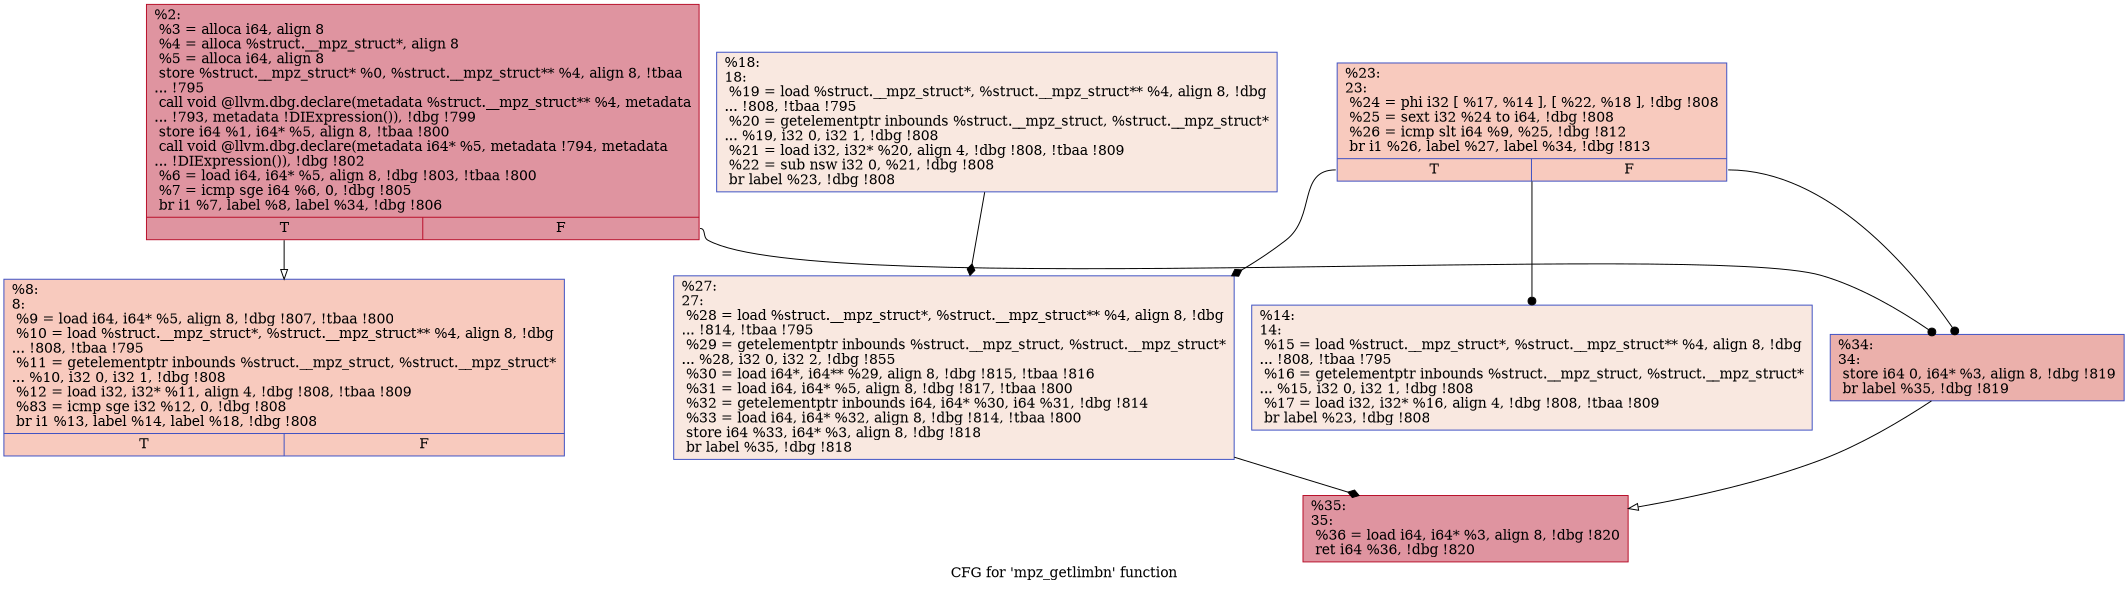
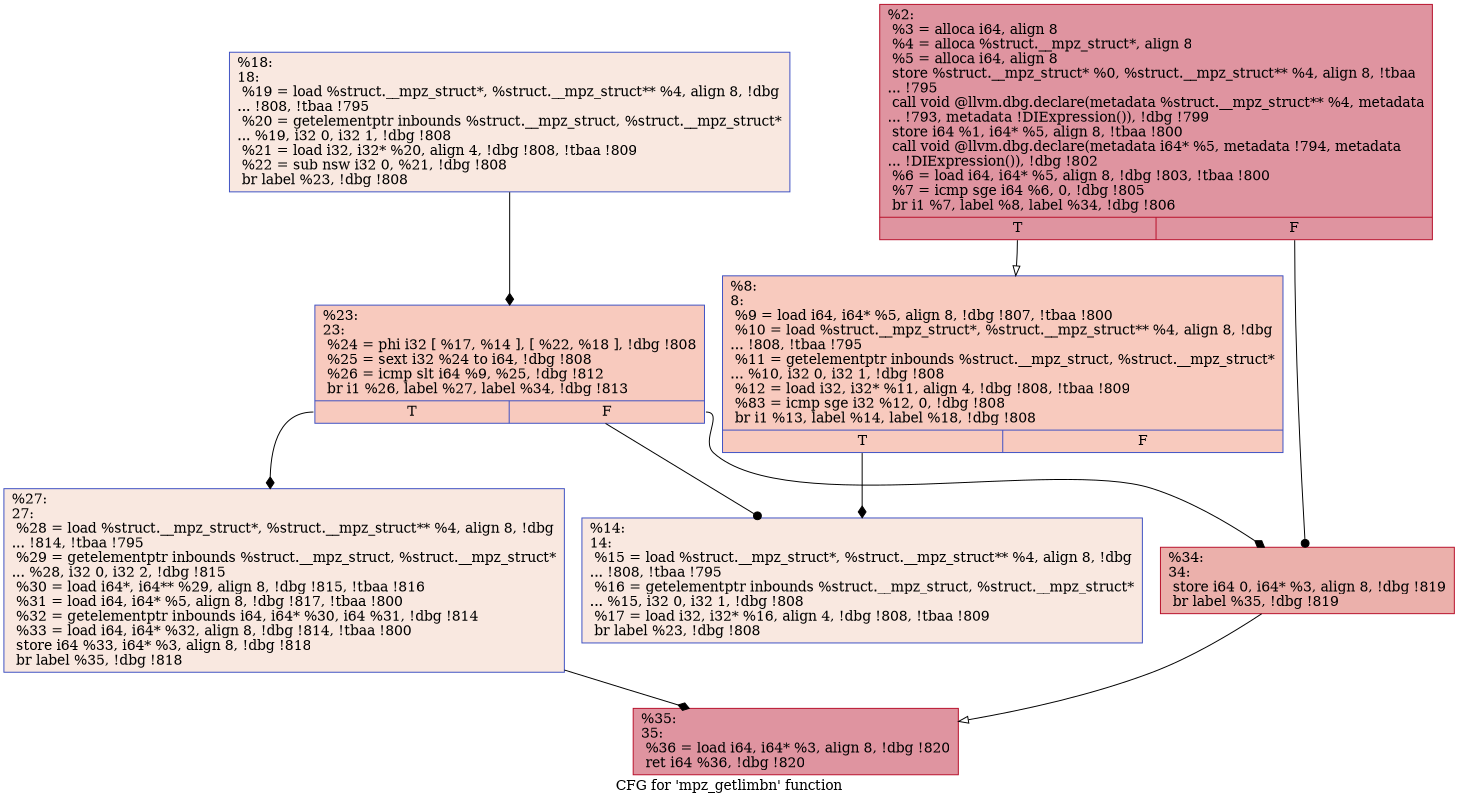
edge "%23:" -> "%34:": arrowhead dot -> diamond
edge "%18:" -> "%27:": now "%18:" -> "%23:"
node "%27:": text "... %28, i32 0, i32 2, !dbg !855" -> "... %28, i32 0, i32 2, !dbg !815"
node "%34:": color #3d50c3ff -> #b70d28ff
edge "%8:" -> "%14:": added
